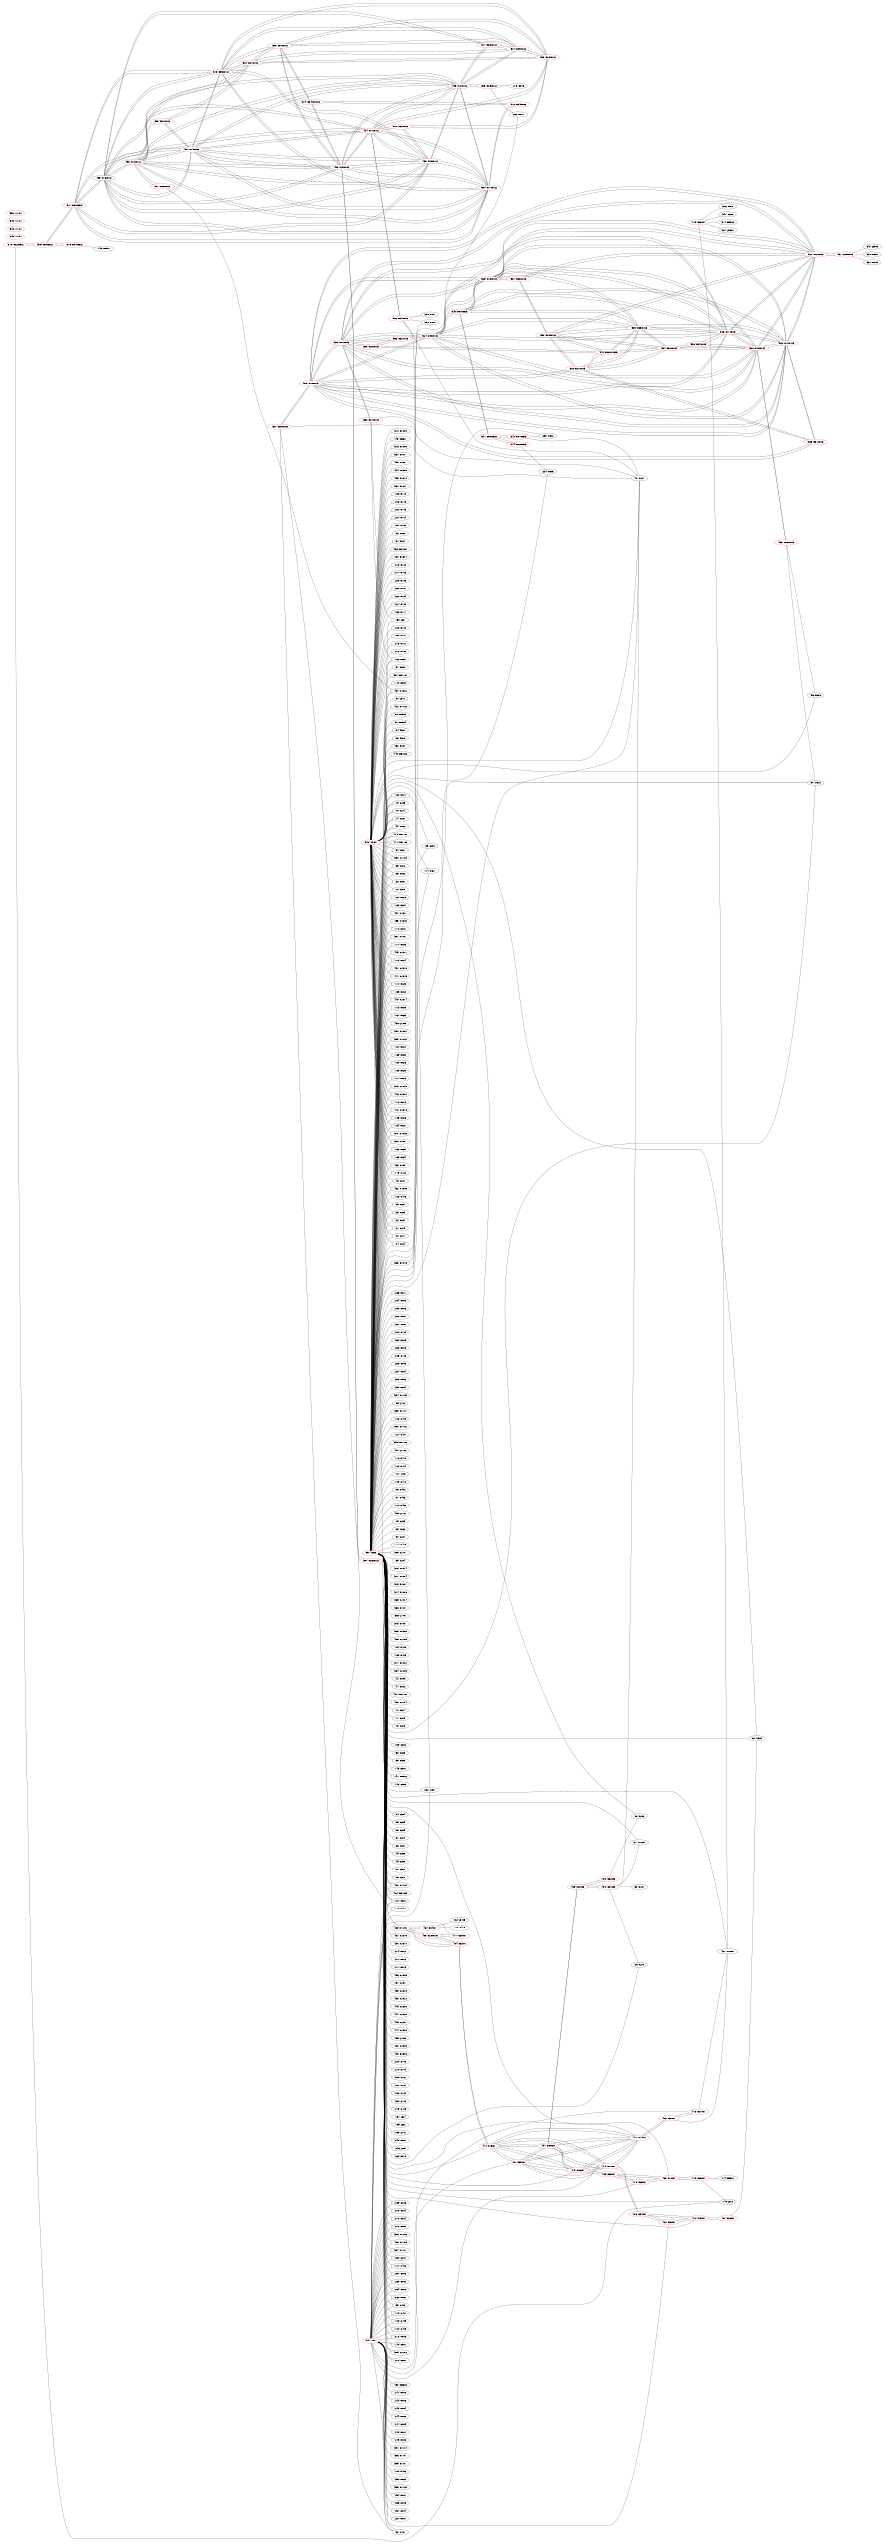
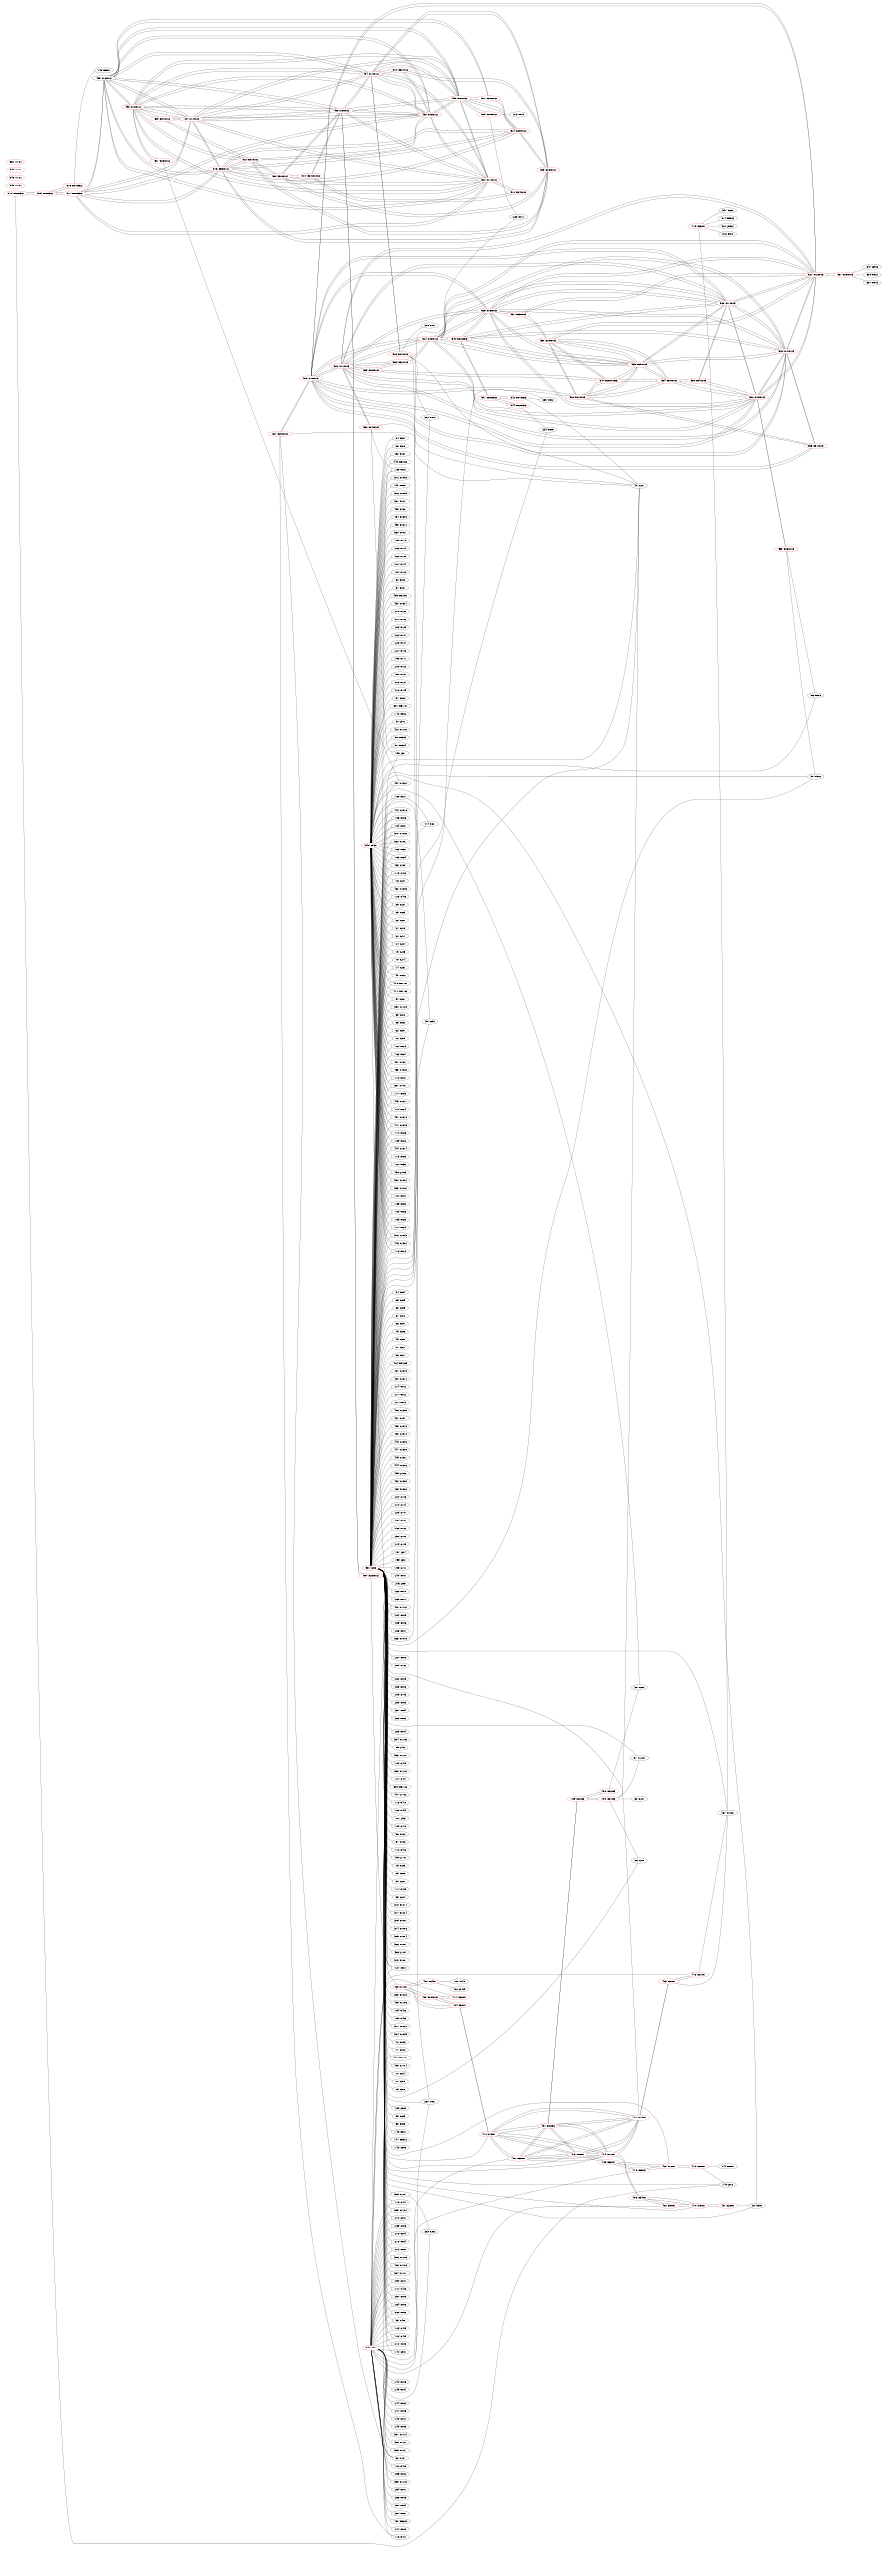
edge "(551) GND" -- "(263) C802": now "(385) C1101" -- "(263) C802"
